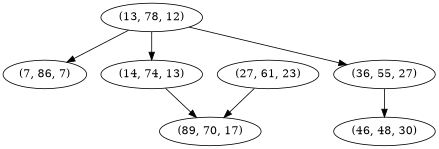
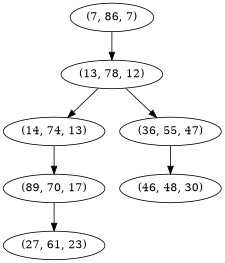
edge "(13, 78, 12)" -> "(7, 86, 7)": reversed
node "(36, 55, 27)": label "(36, 55, 27)" -> "(36, 55, 47)"
edge "(27, 61, 23)" -> "(89, 70, 17)": reversed
